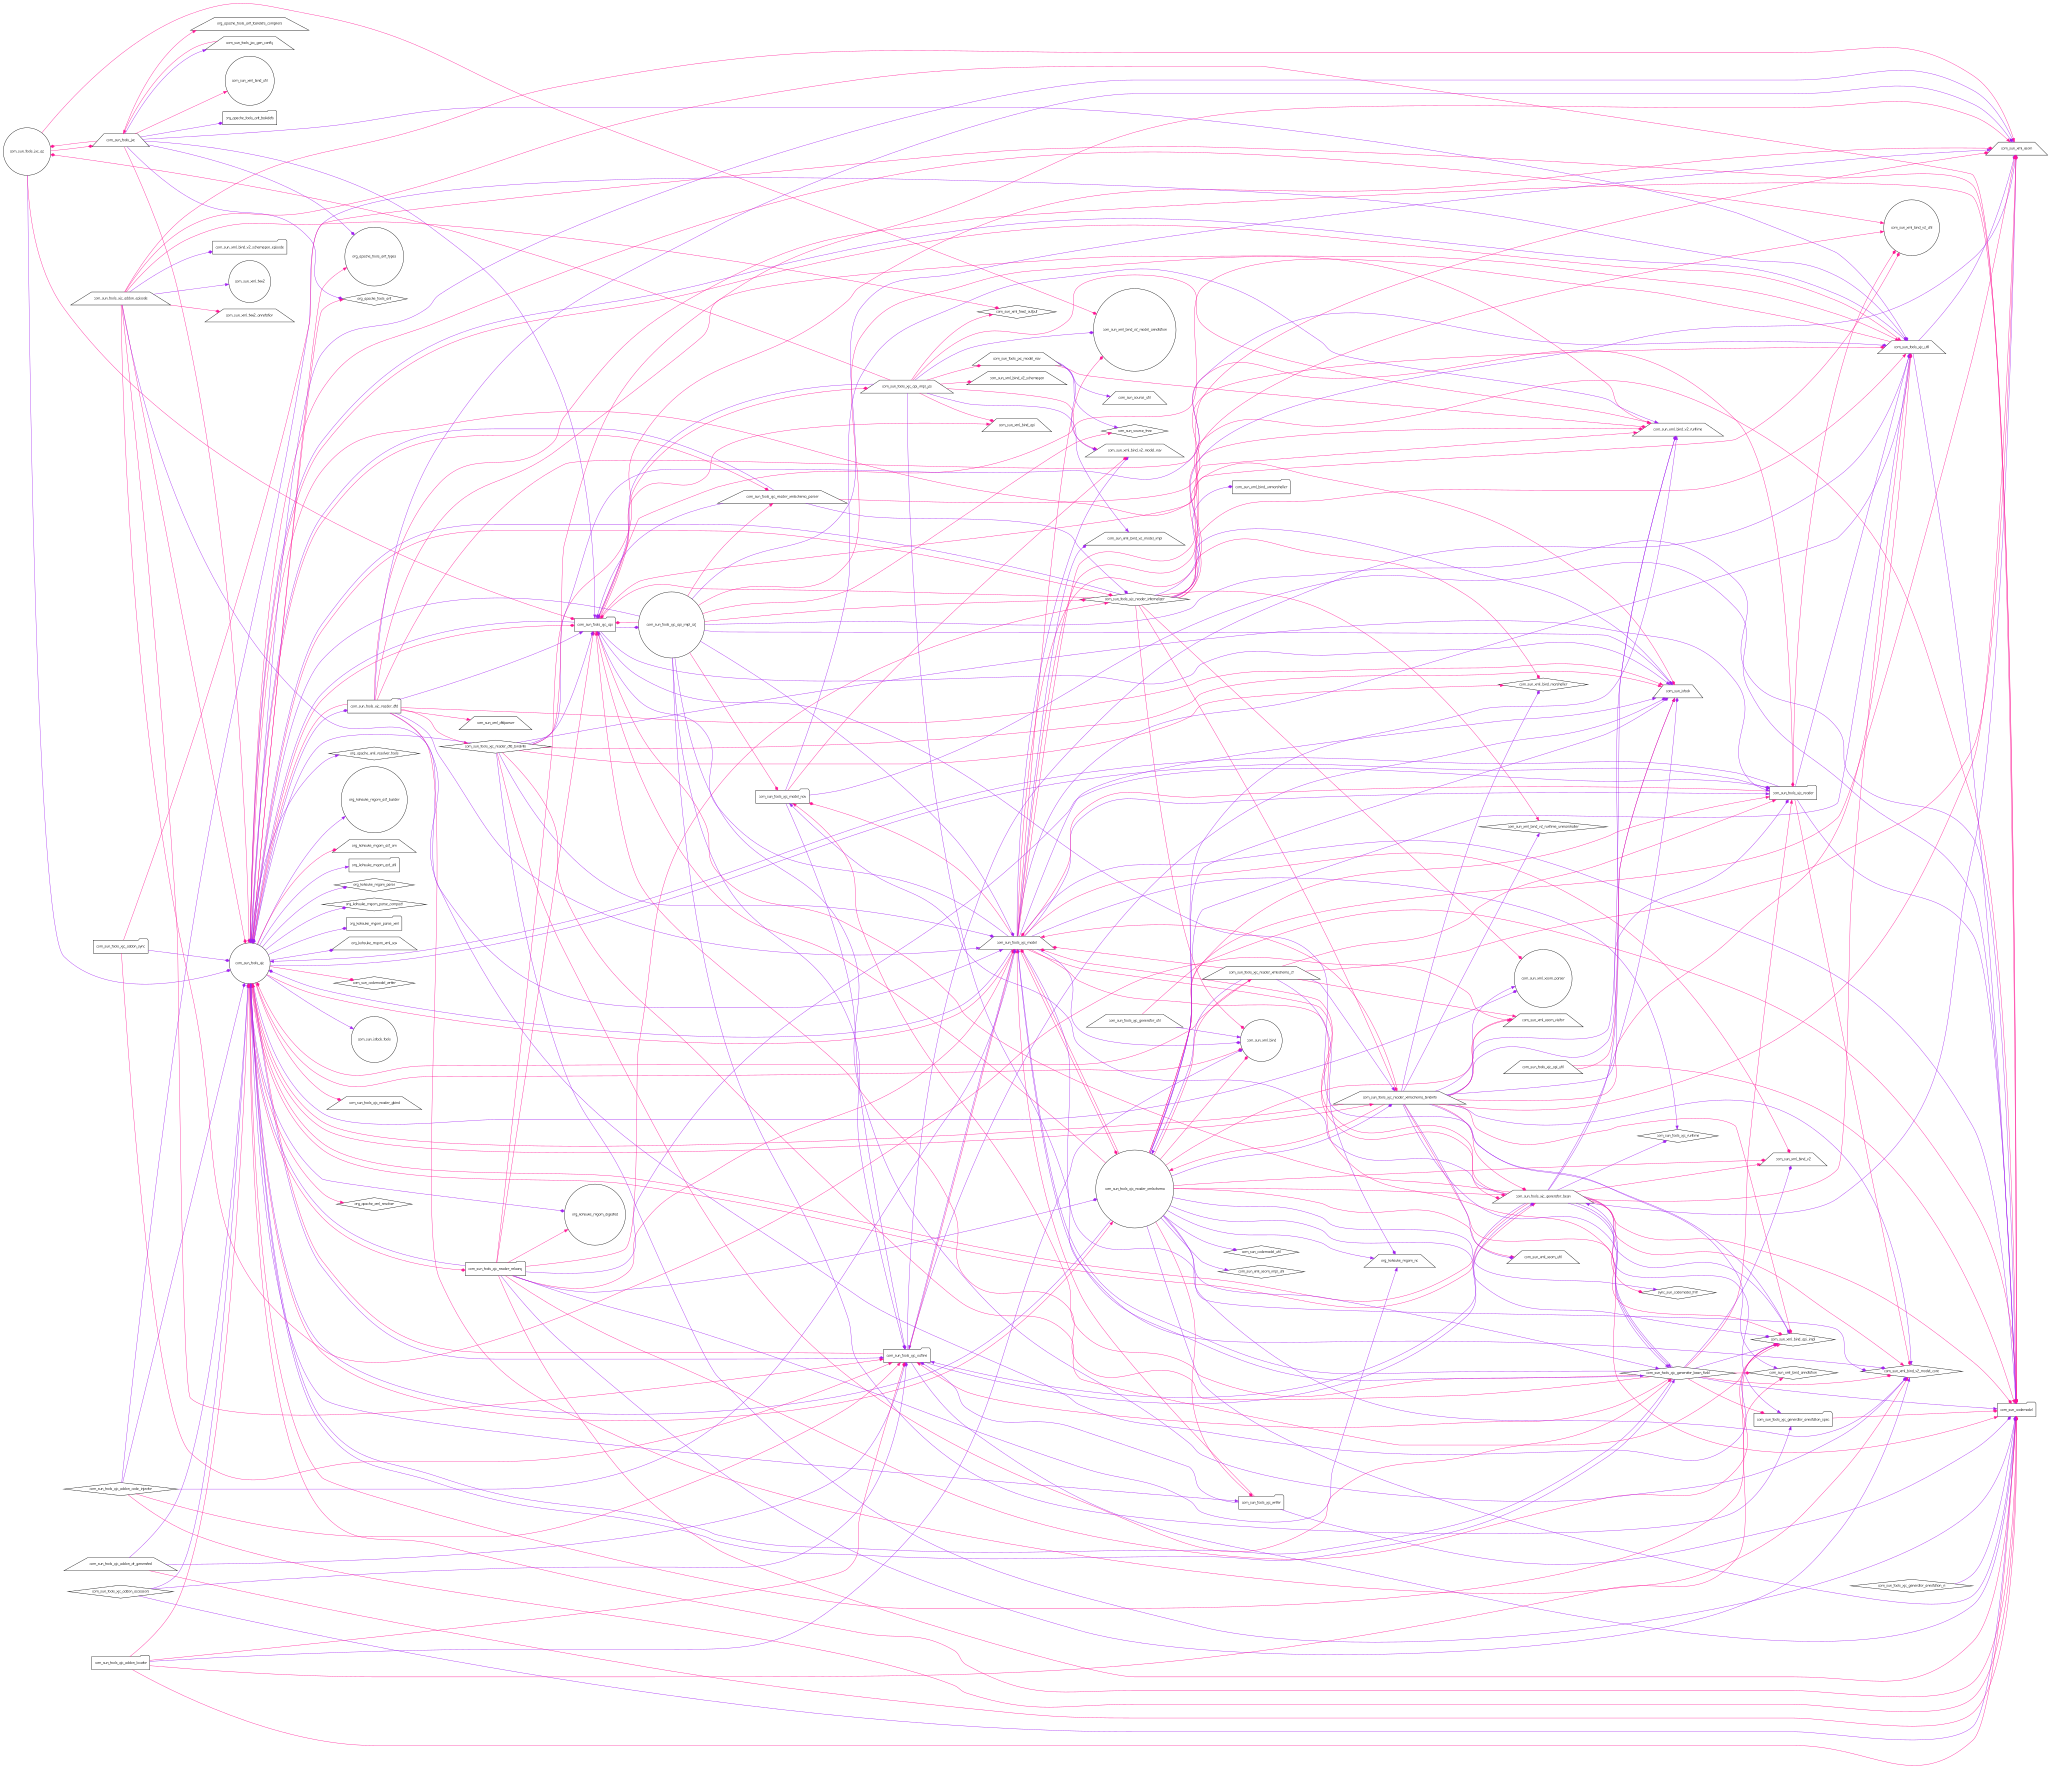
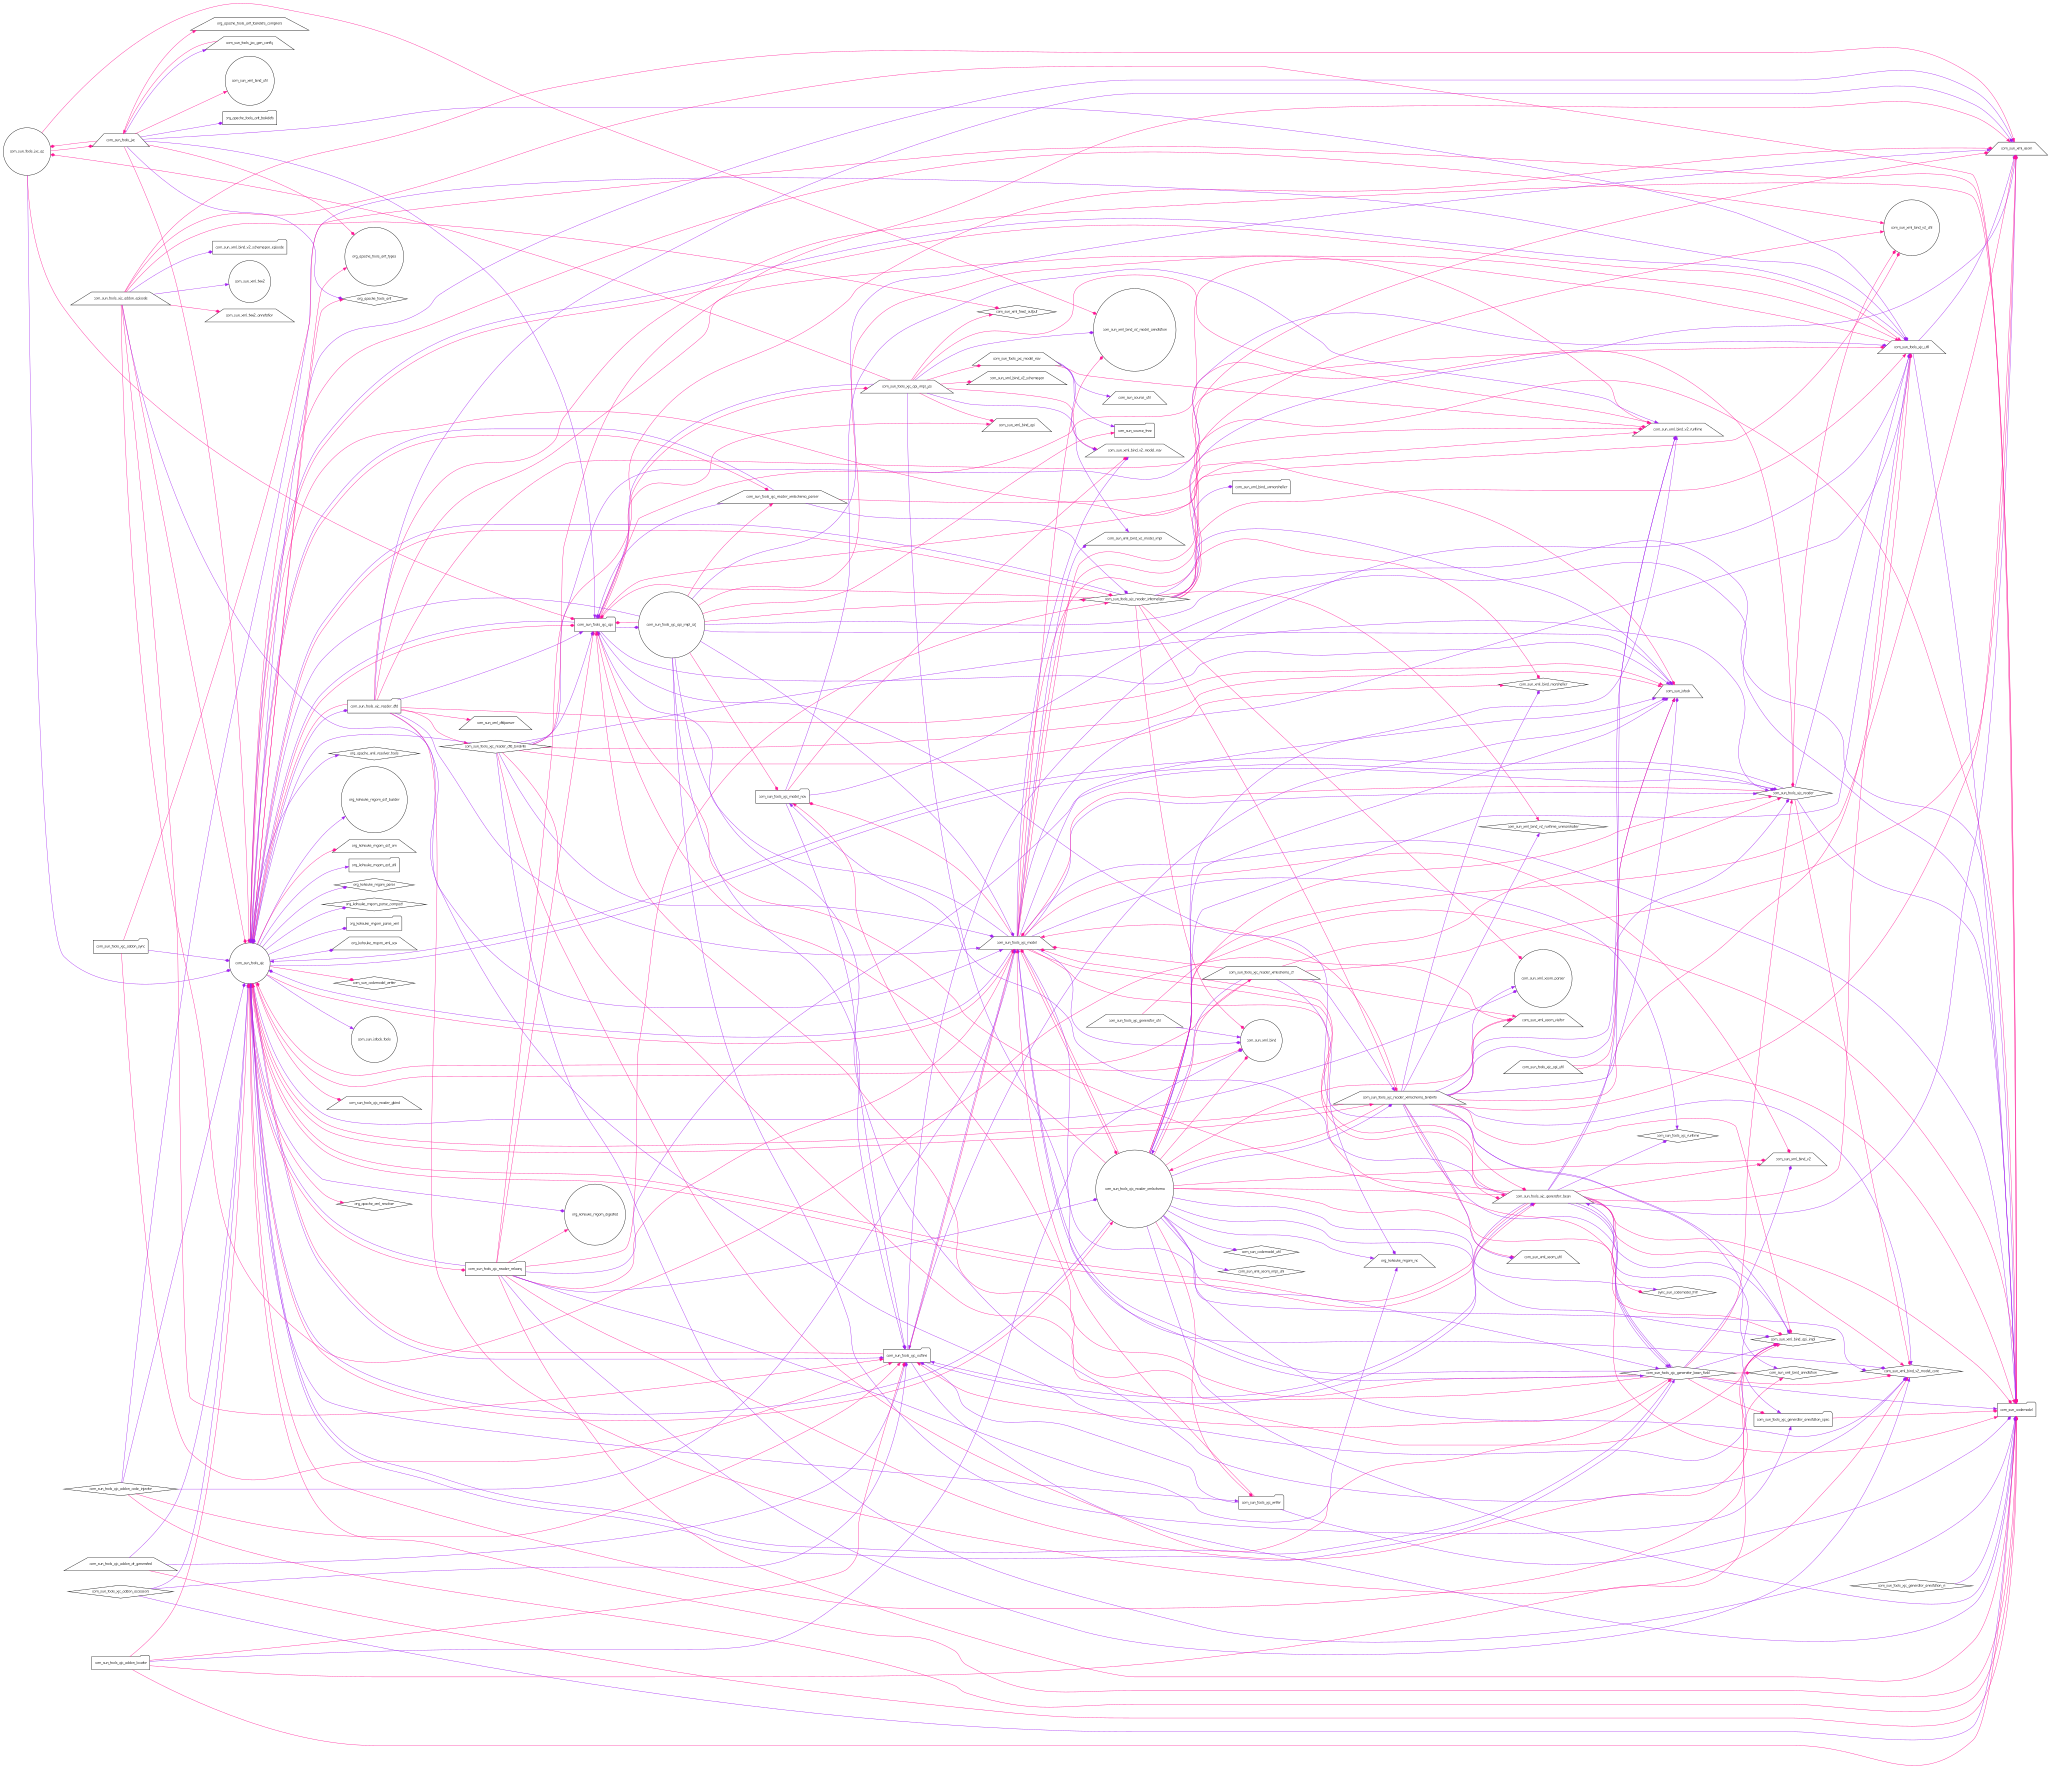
edge "com_sun_tools_jxc" -> "org_apache_tools_ant_types": color purple -> deeppink
node "com_sun_source_tree": shape diamond -> folder
node "com_sun_tools_xjc_reader": shape folder -> diamond
